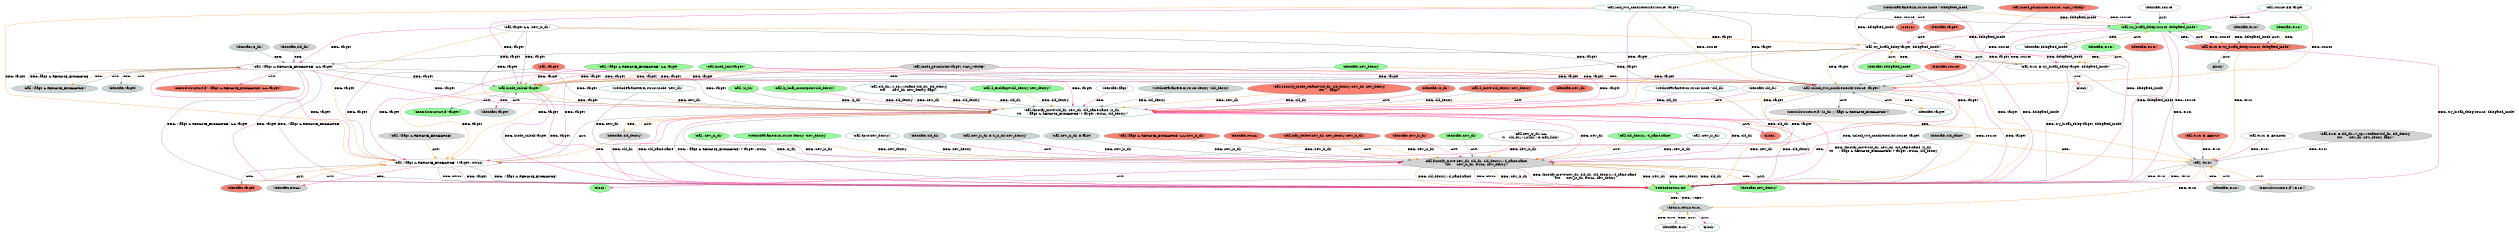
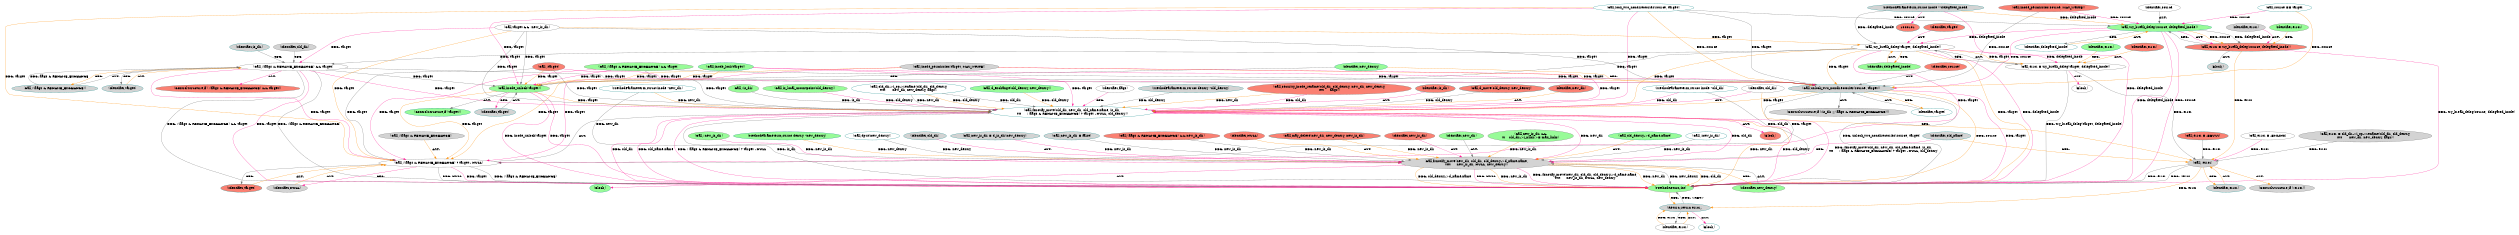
node "(Identifier,old_dentry)": removed
node "(Call,new_is_dir && tt    old_dir->i_nlink >= max_links)": fillcolor white -> palegreen
